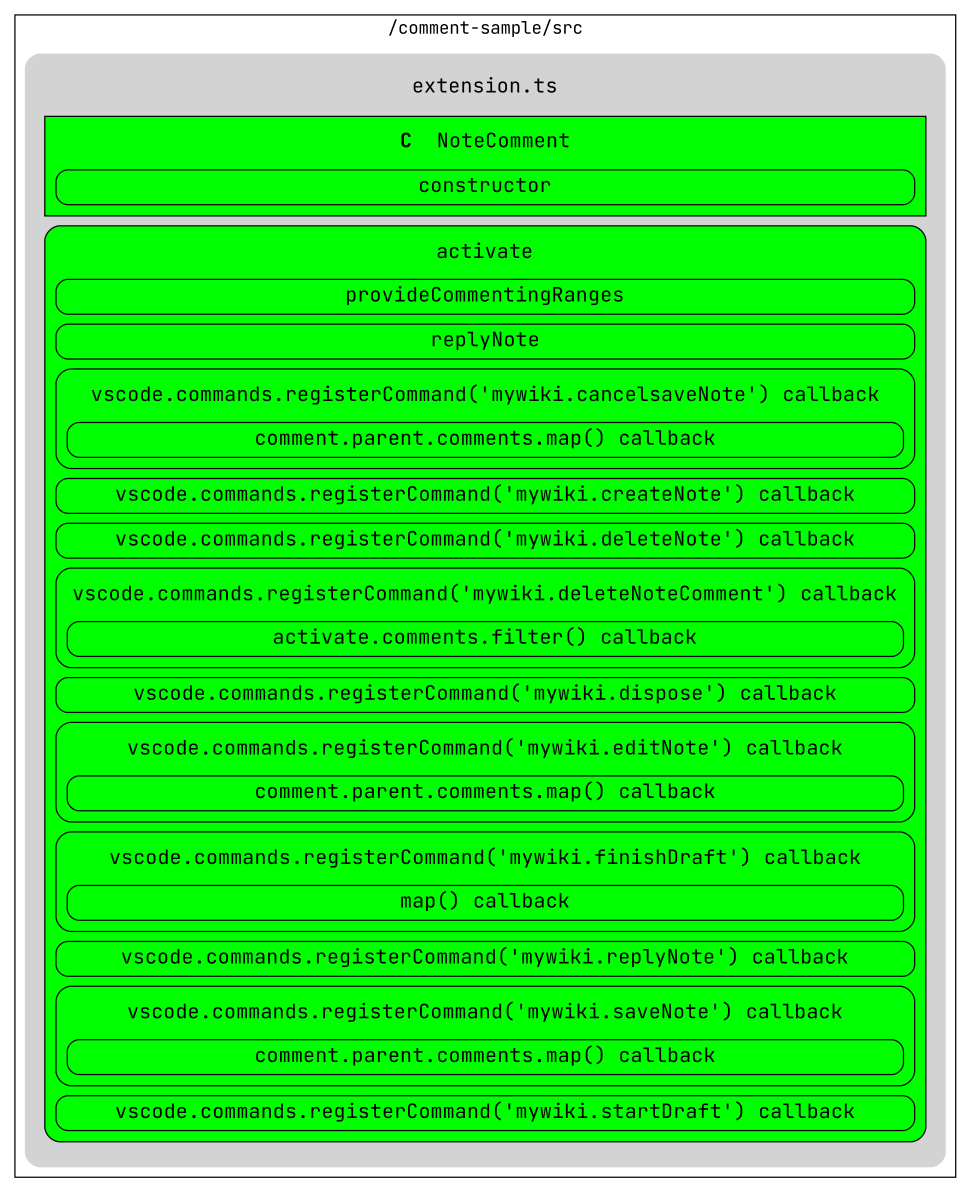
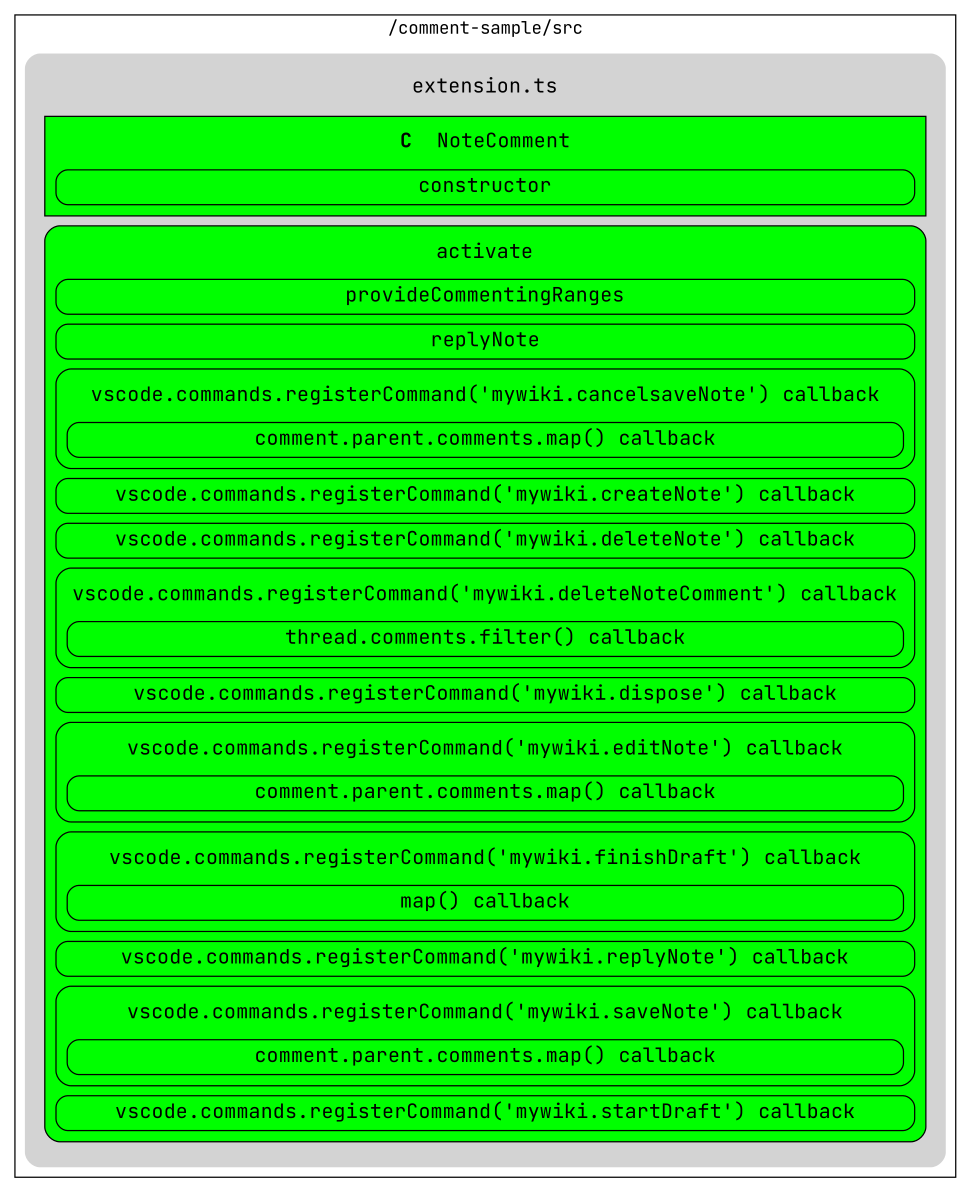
node "extension.ts": text "activate.comments.filter() callback" -> "thread.comments.filter() callback"
